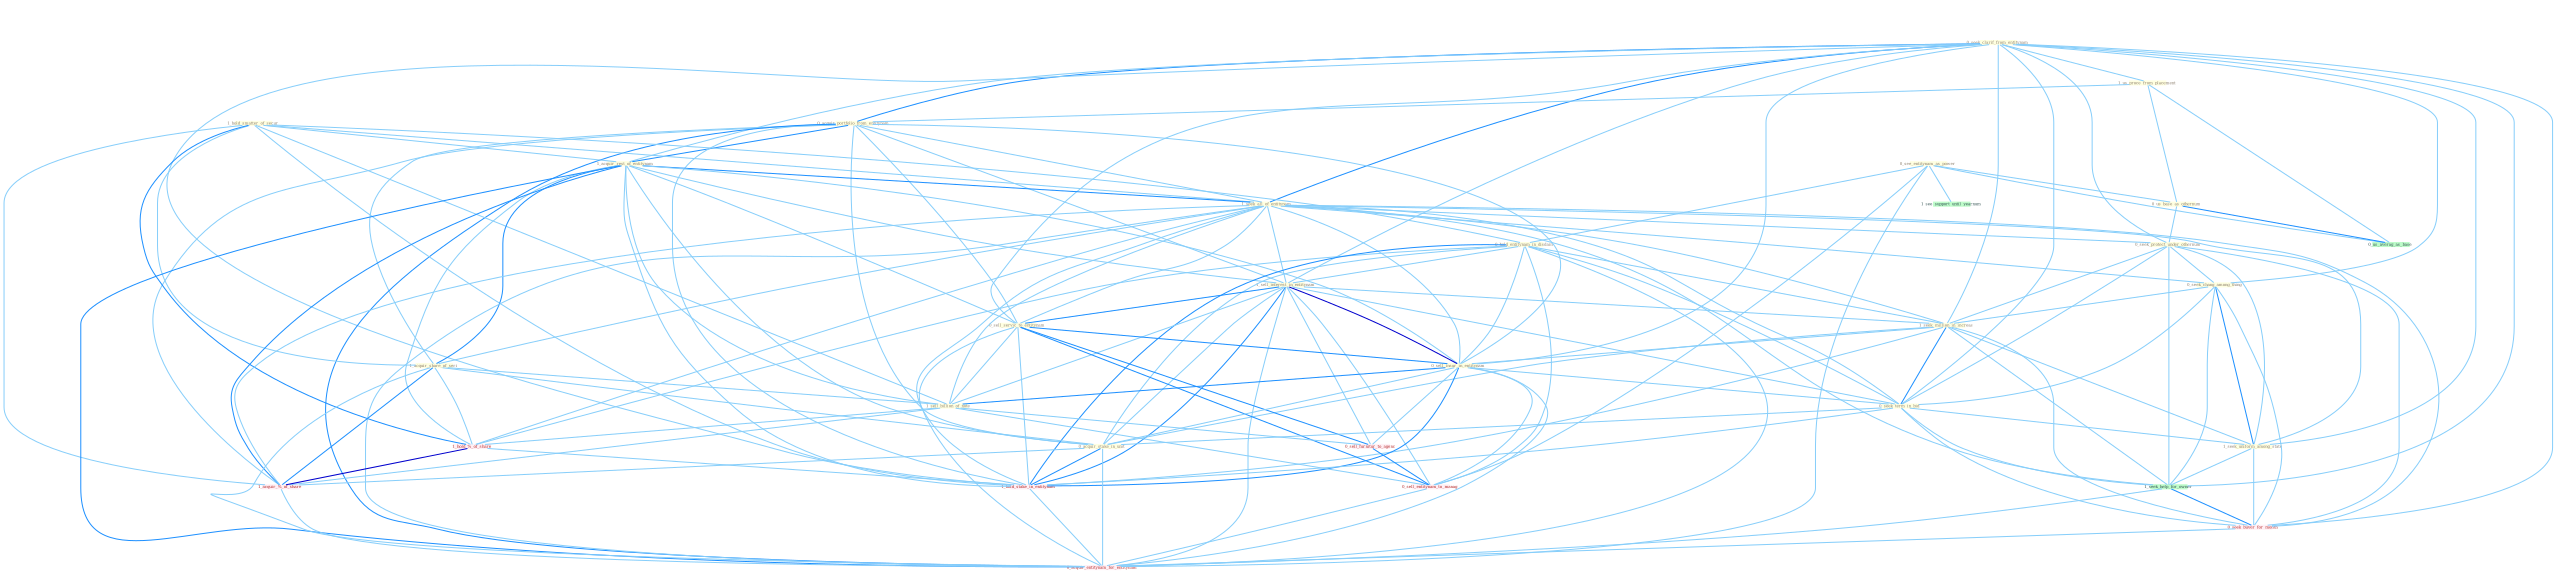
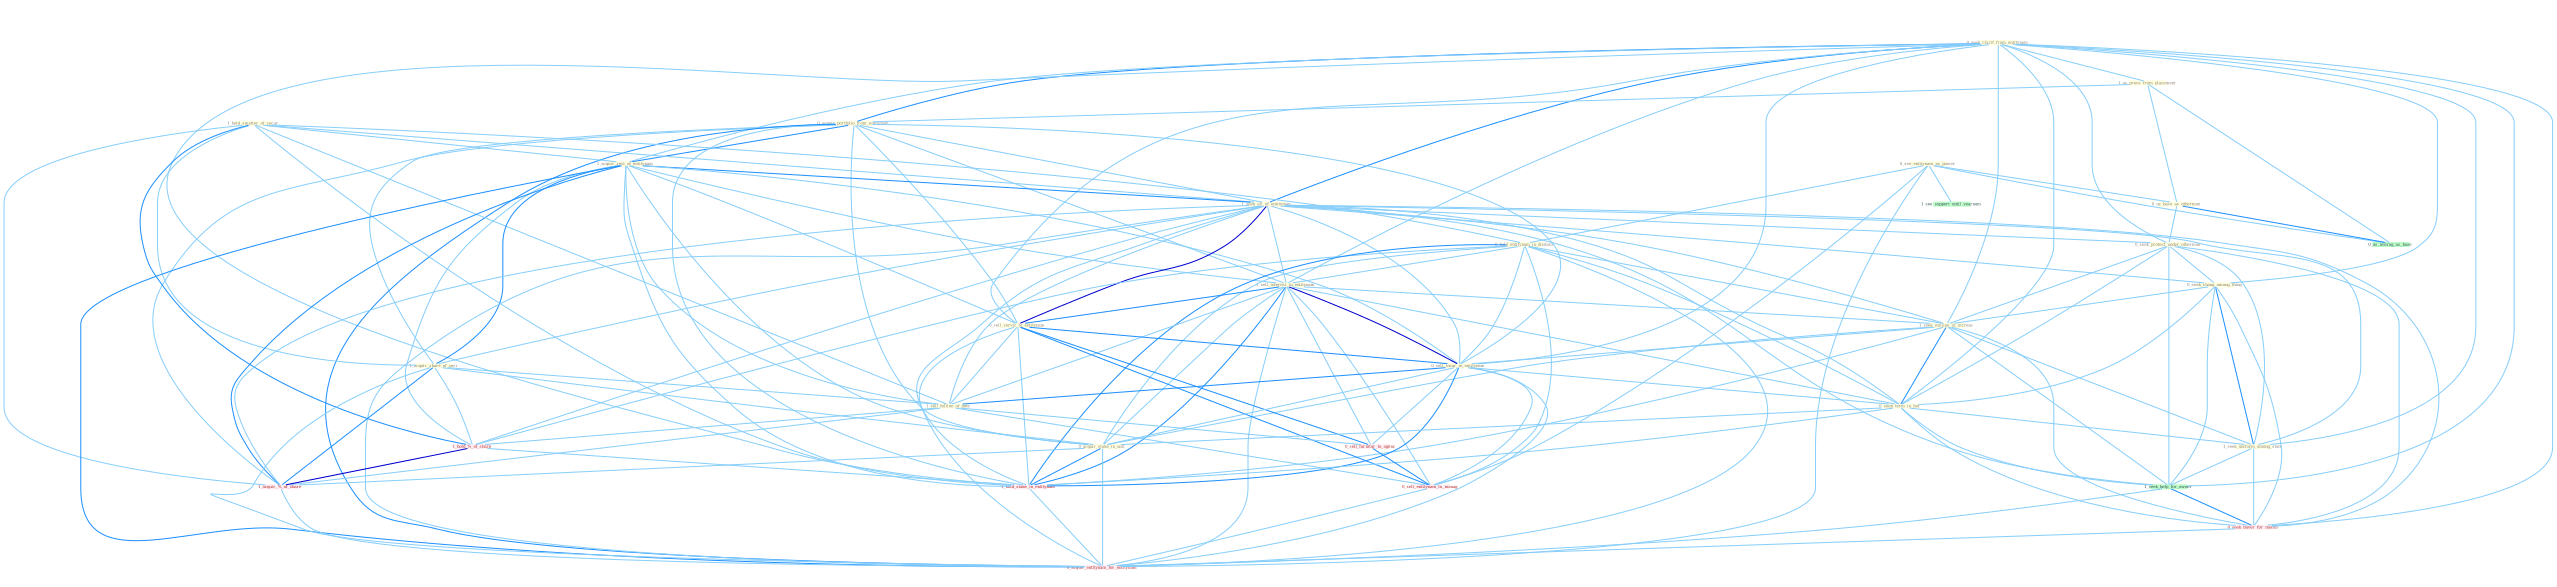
edge "1_seek_all_of_entitynam" -- "0_sell_servic_to_entitynam": color #87cefa -> #0000cd
